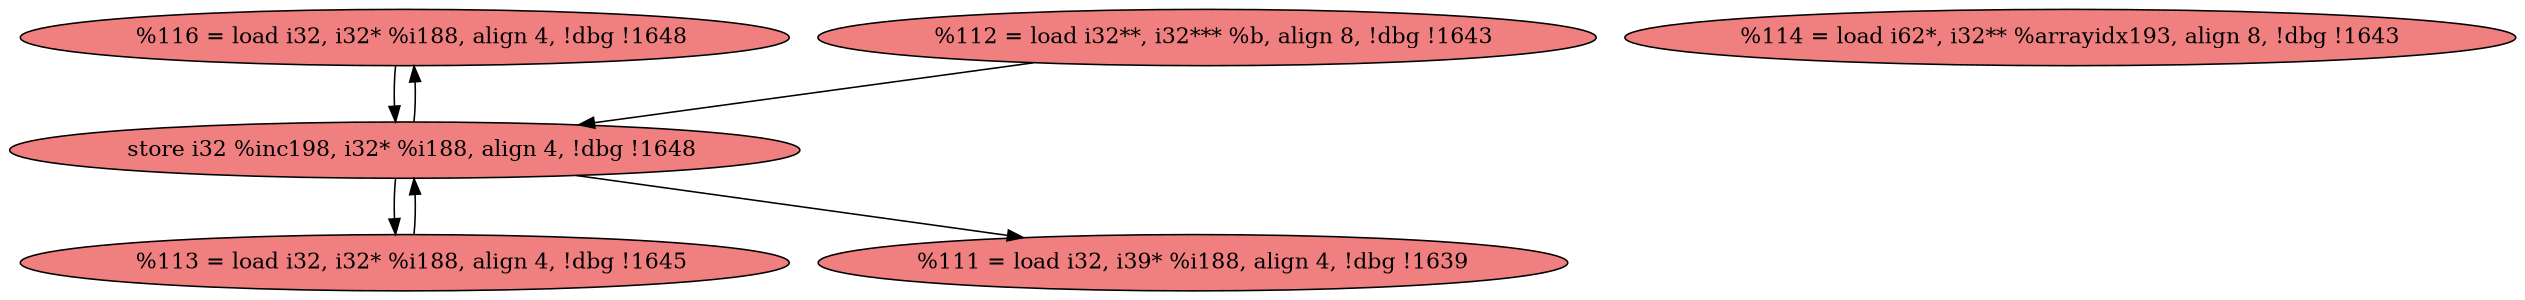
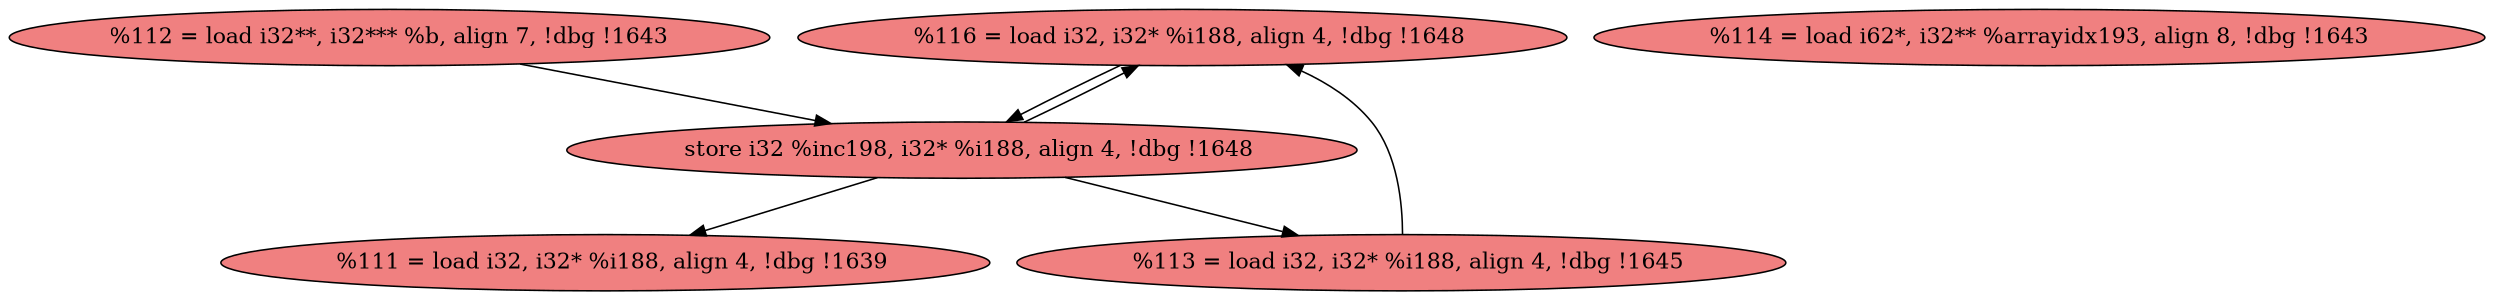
node "%112 = load i32**, i32*** %b, align 8, !dbg !1643": label "%112 = load i32**, i32*** %b, align 8, !dbg !1643" -> "%112 = load i32**, i32*** %b, align 7, !dbg !1643"
edge "%113 = load i32, i32* %i188, align 4, !dbg !1645" -> "store i32 %inc198, i32* %i188, align 4, !dbg !1648": now "%113 = load i32, i32* %i188, align 4, !dbg !1645" -> "%116 = load i32, i32* %i188, align 4, !dbg !1648"
node "%111 = load i32, i39* %i188, align 4, !dbg !1639": label "%111 = load i32, i39* %i188, align 4, !dbg !1639" -> "%111 = load i32, i32* %i188, align 4, !dbg !1639"
